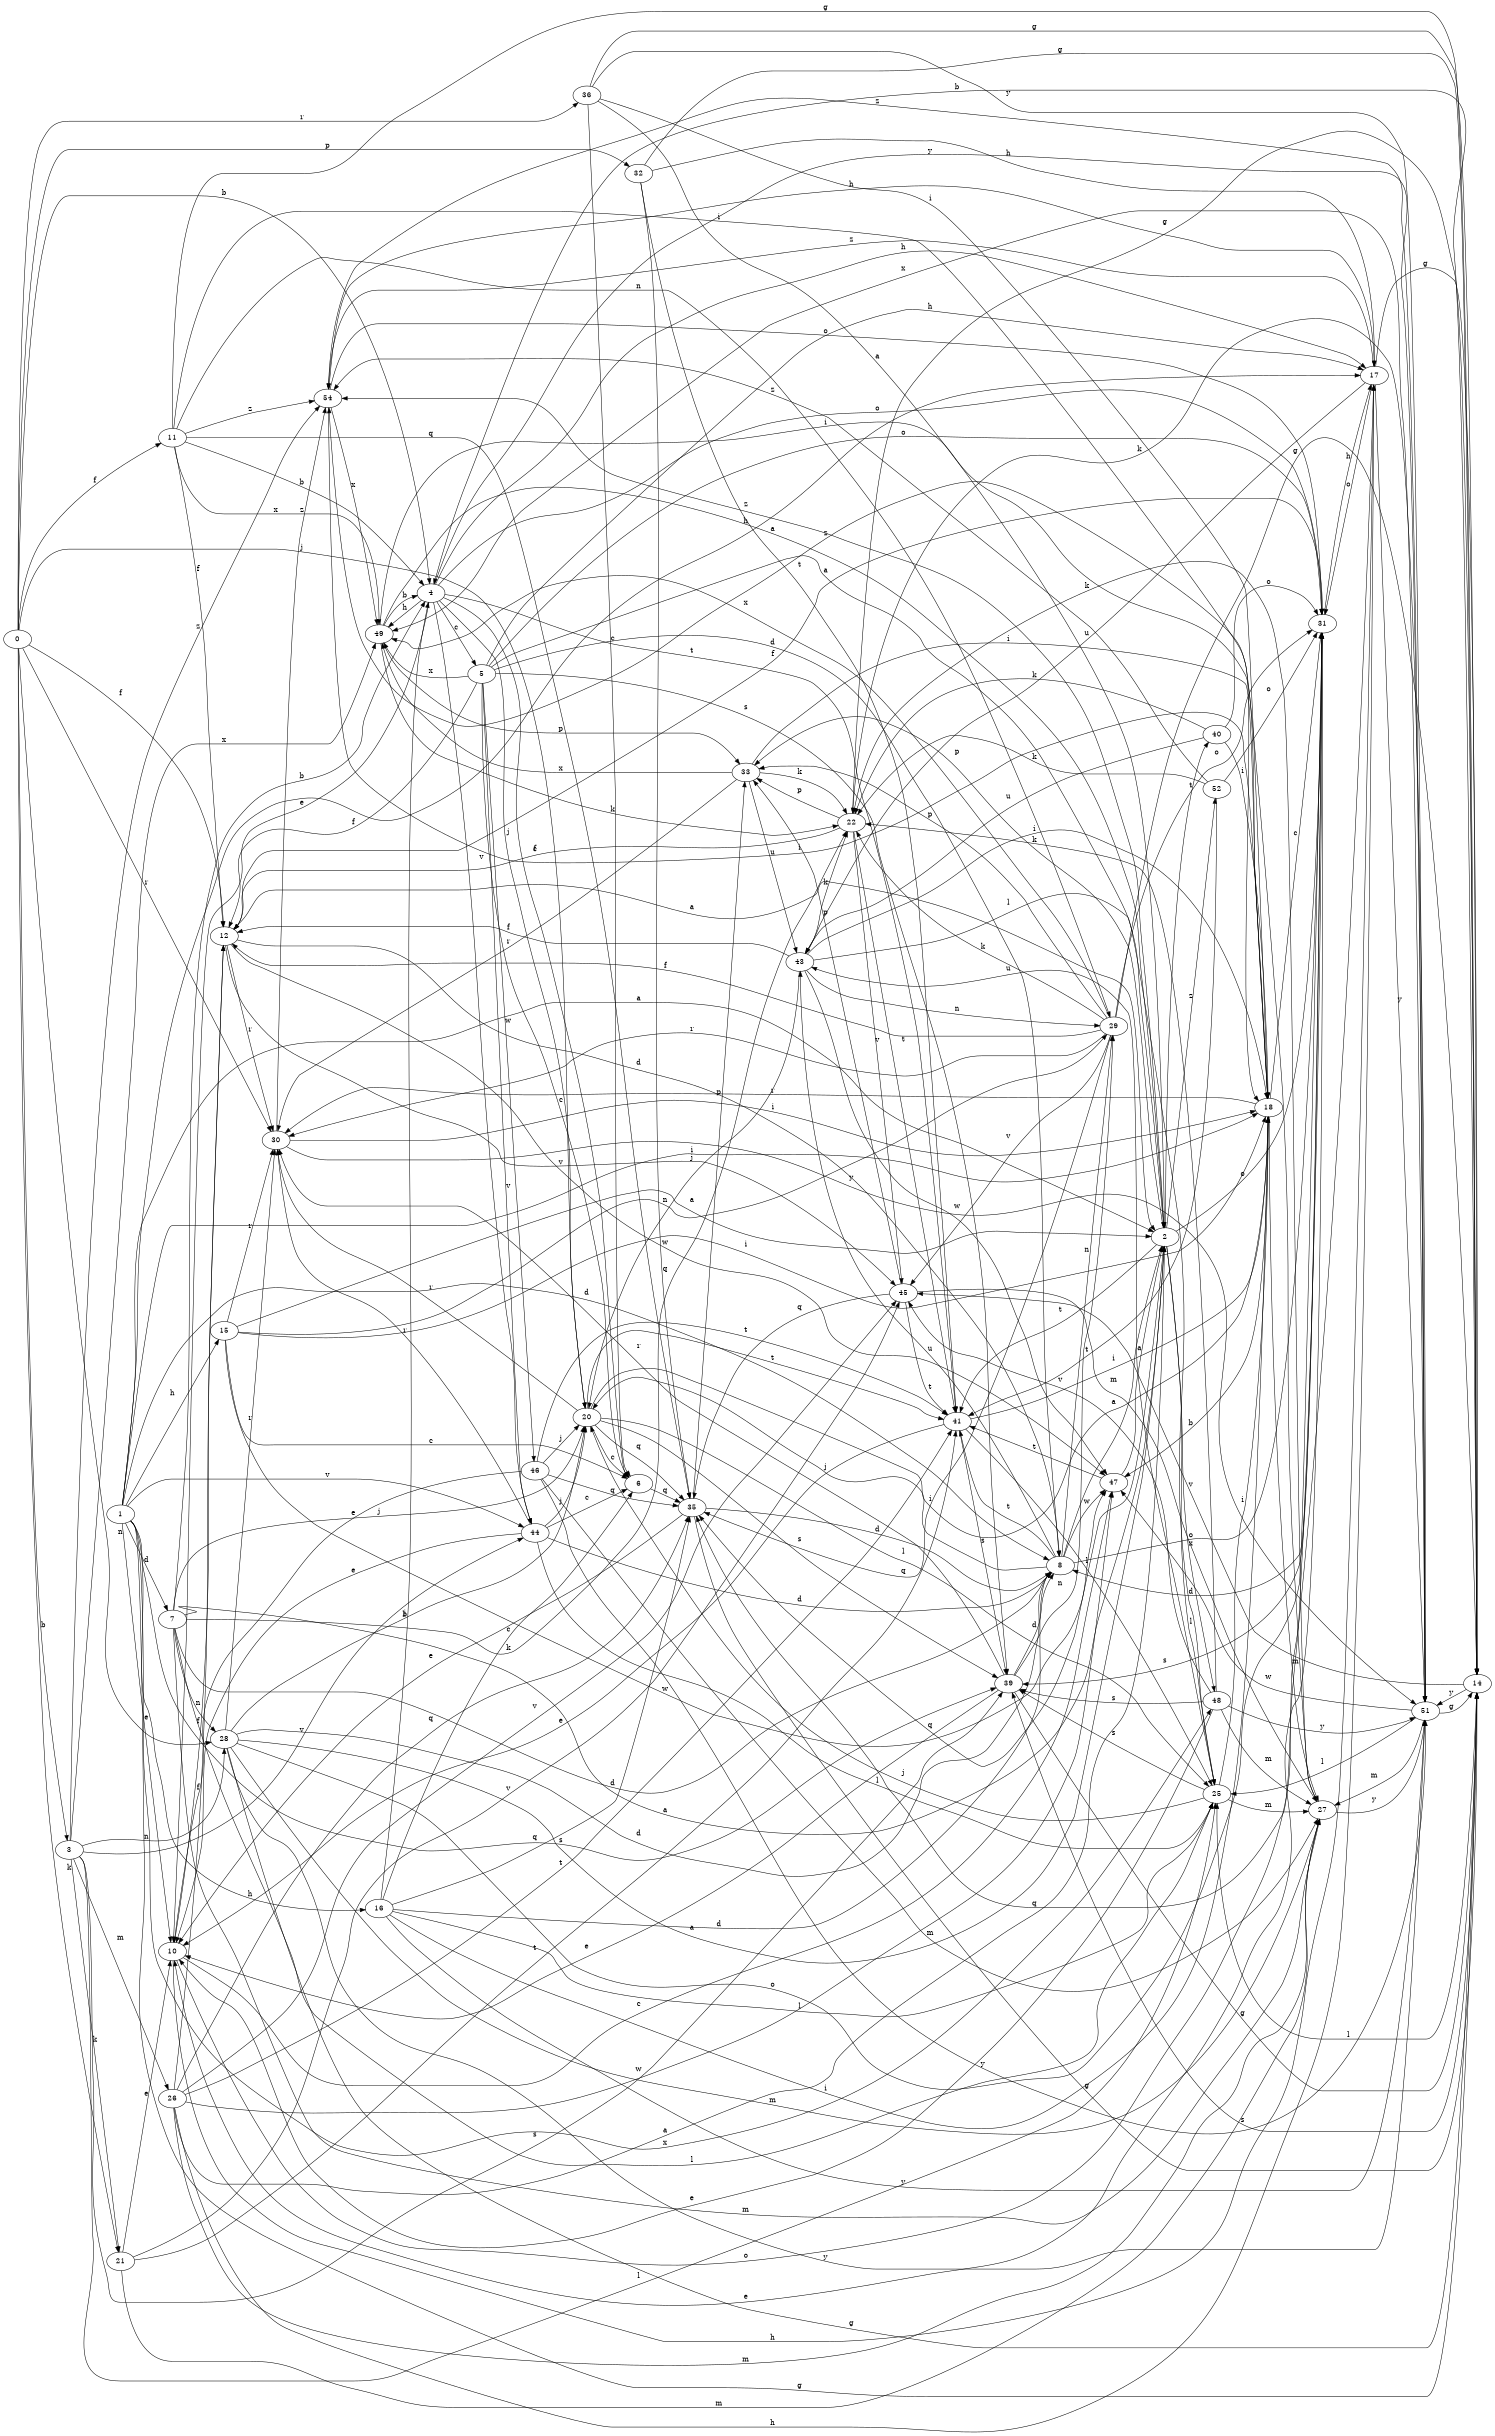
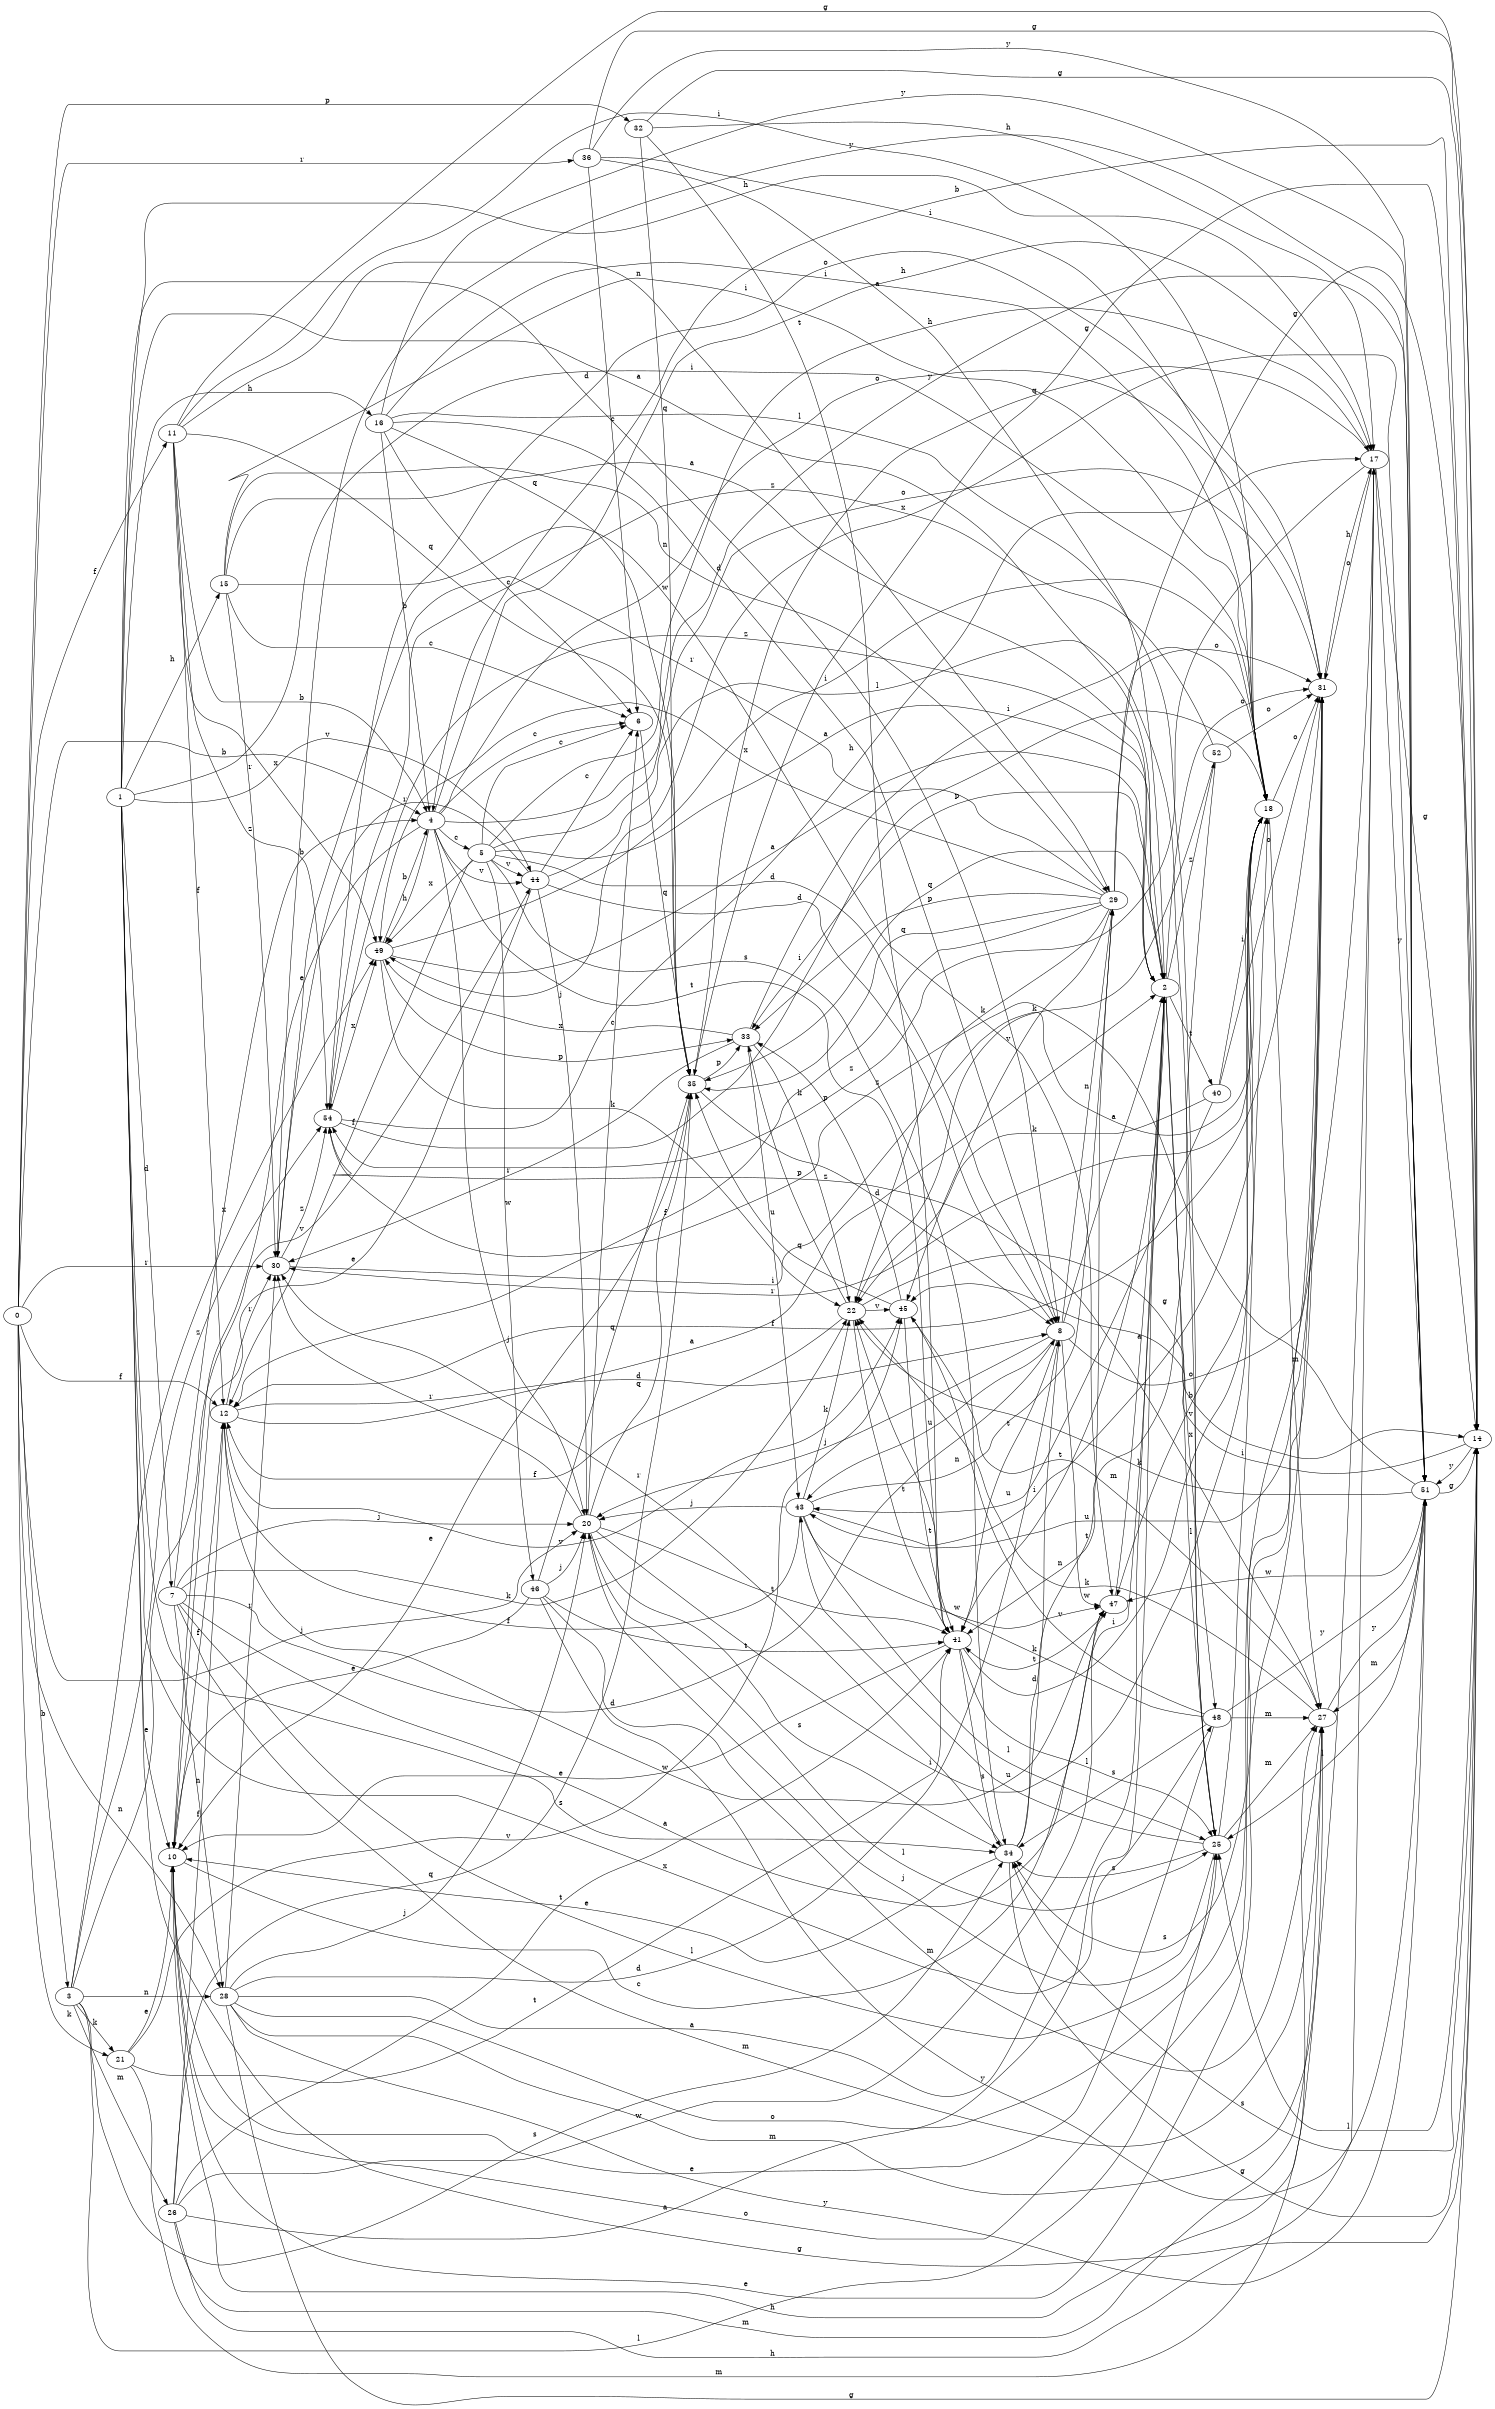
edge "18" -> "31": label "c" -> "o"
edge "31" -> "8": removed, label "d"
node "39": label "39" -> "34"
edge "26" -> "45": removed, label "v"
